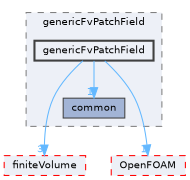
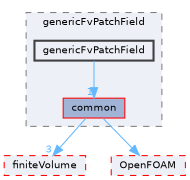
edge "genericFvPatchField" -> "finiteVolume": now "common" -> "finiteVolume"
edge "genericFvPatchField" -> "OpenFOAM": now "common" -> "OpenFOAM"
node "common": color grey25 -> red
